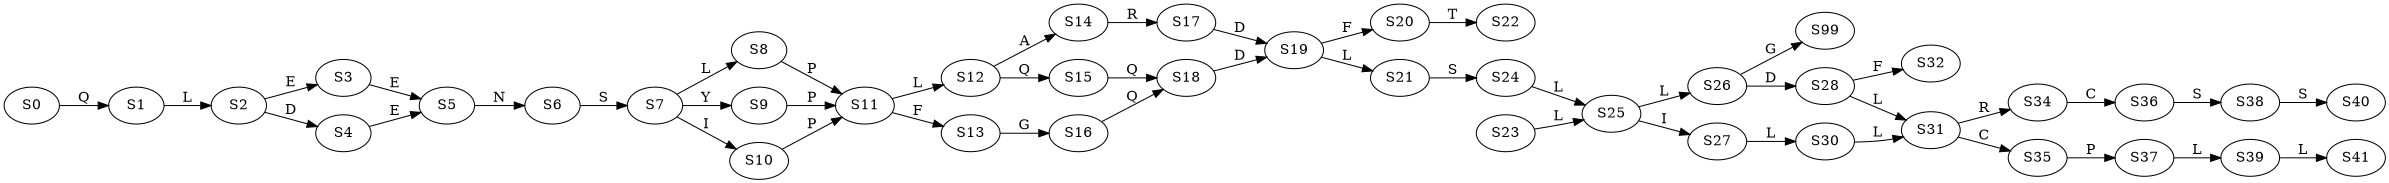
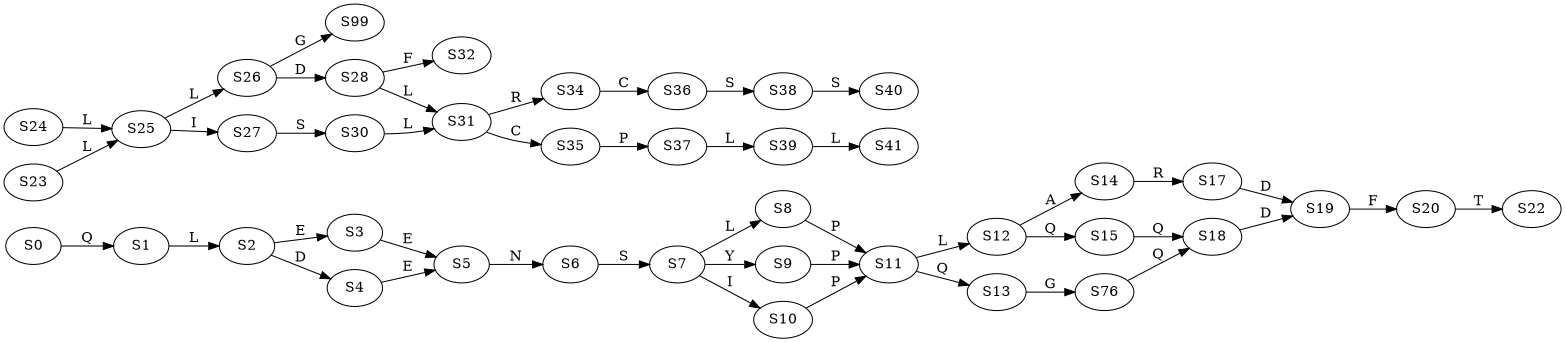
node "S21": removed
edge "S11" -> "S13": label "F" -> "Q"
node "S16": label "S16" -> "S76"
edge "S27" -> "S30": label "L" -> "S"
